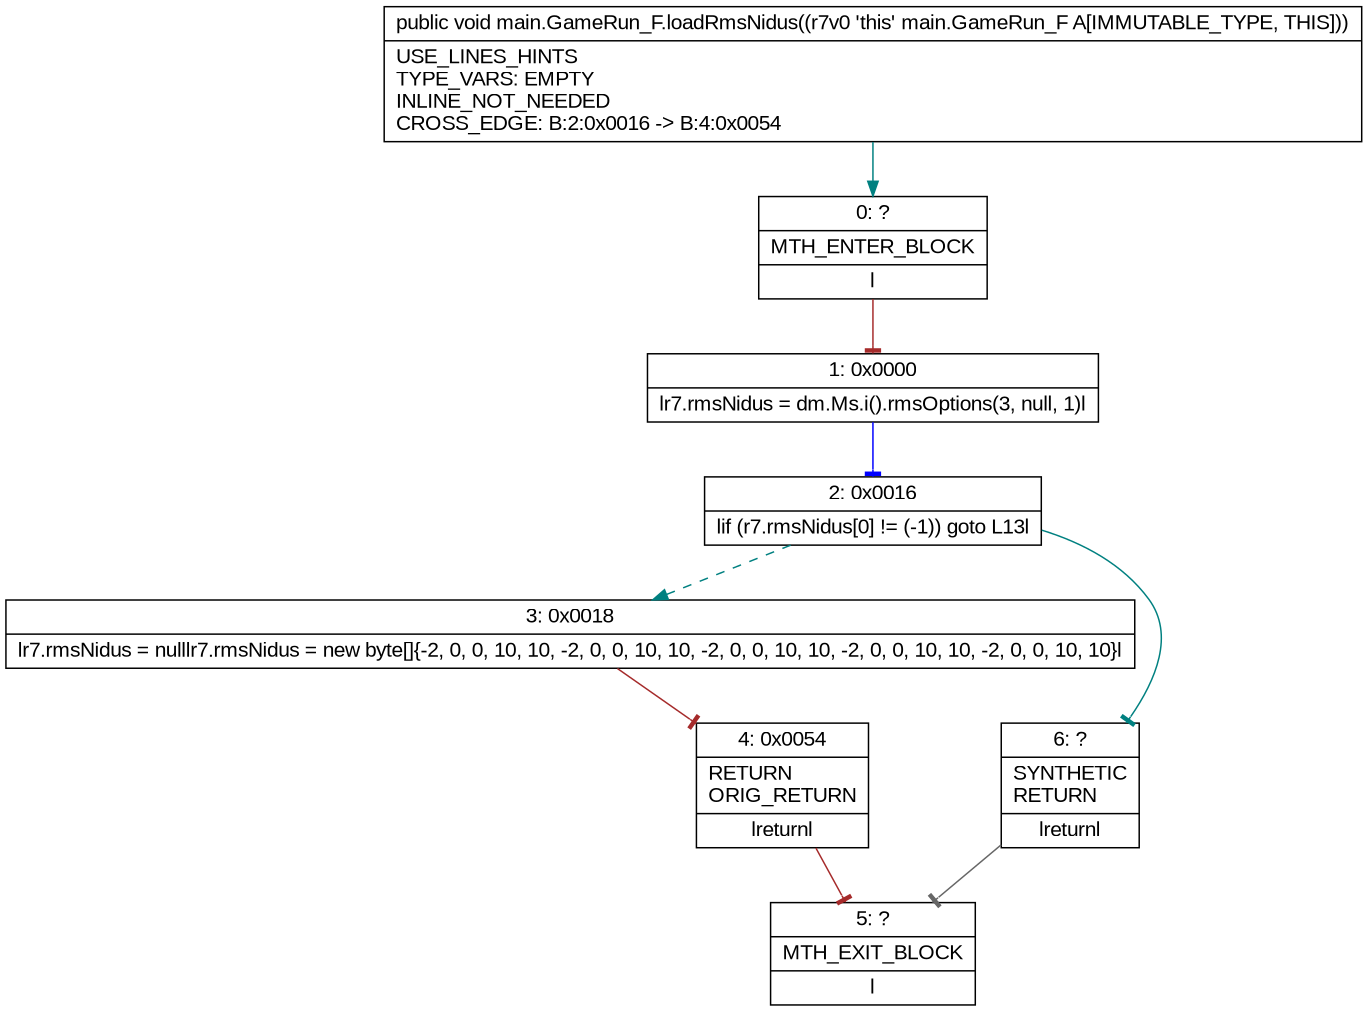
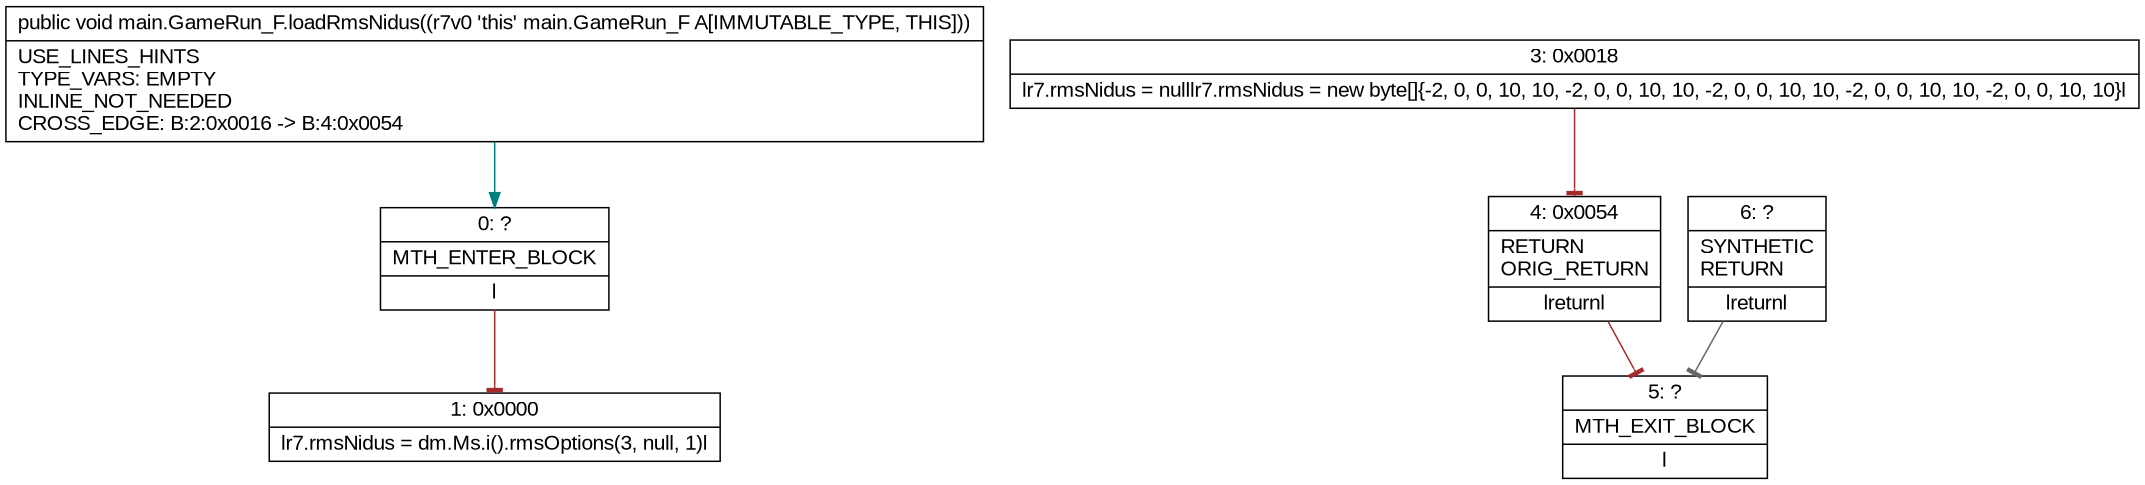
node "2: 0x0016": removed
